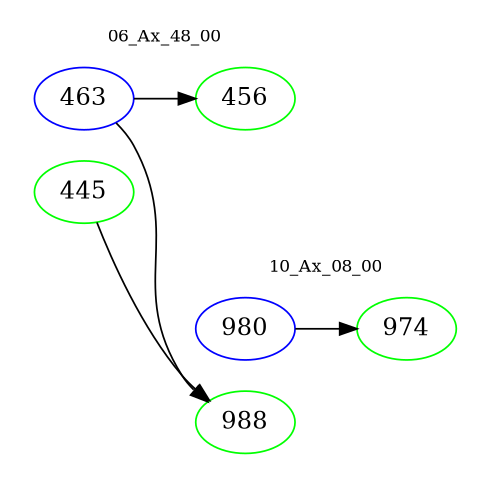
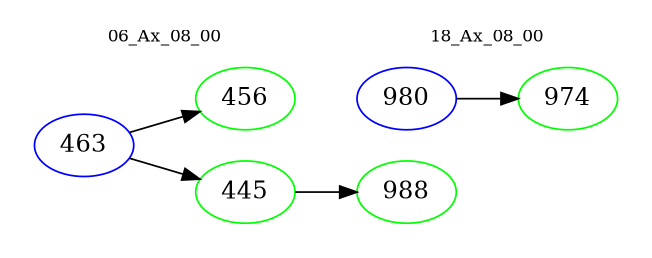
cluster "06_Ax_48_00": label "06_Ax_48_00" -> "06_Ax_08_00"
edge "463" -> "988": now "463" -> "445"
cluster "10_Ax_08_00": label "10_Ax_08_00" -> "18_Ax_08_00"
